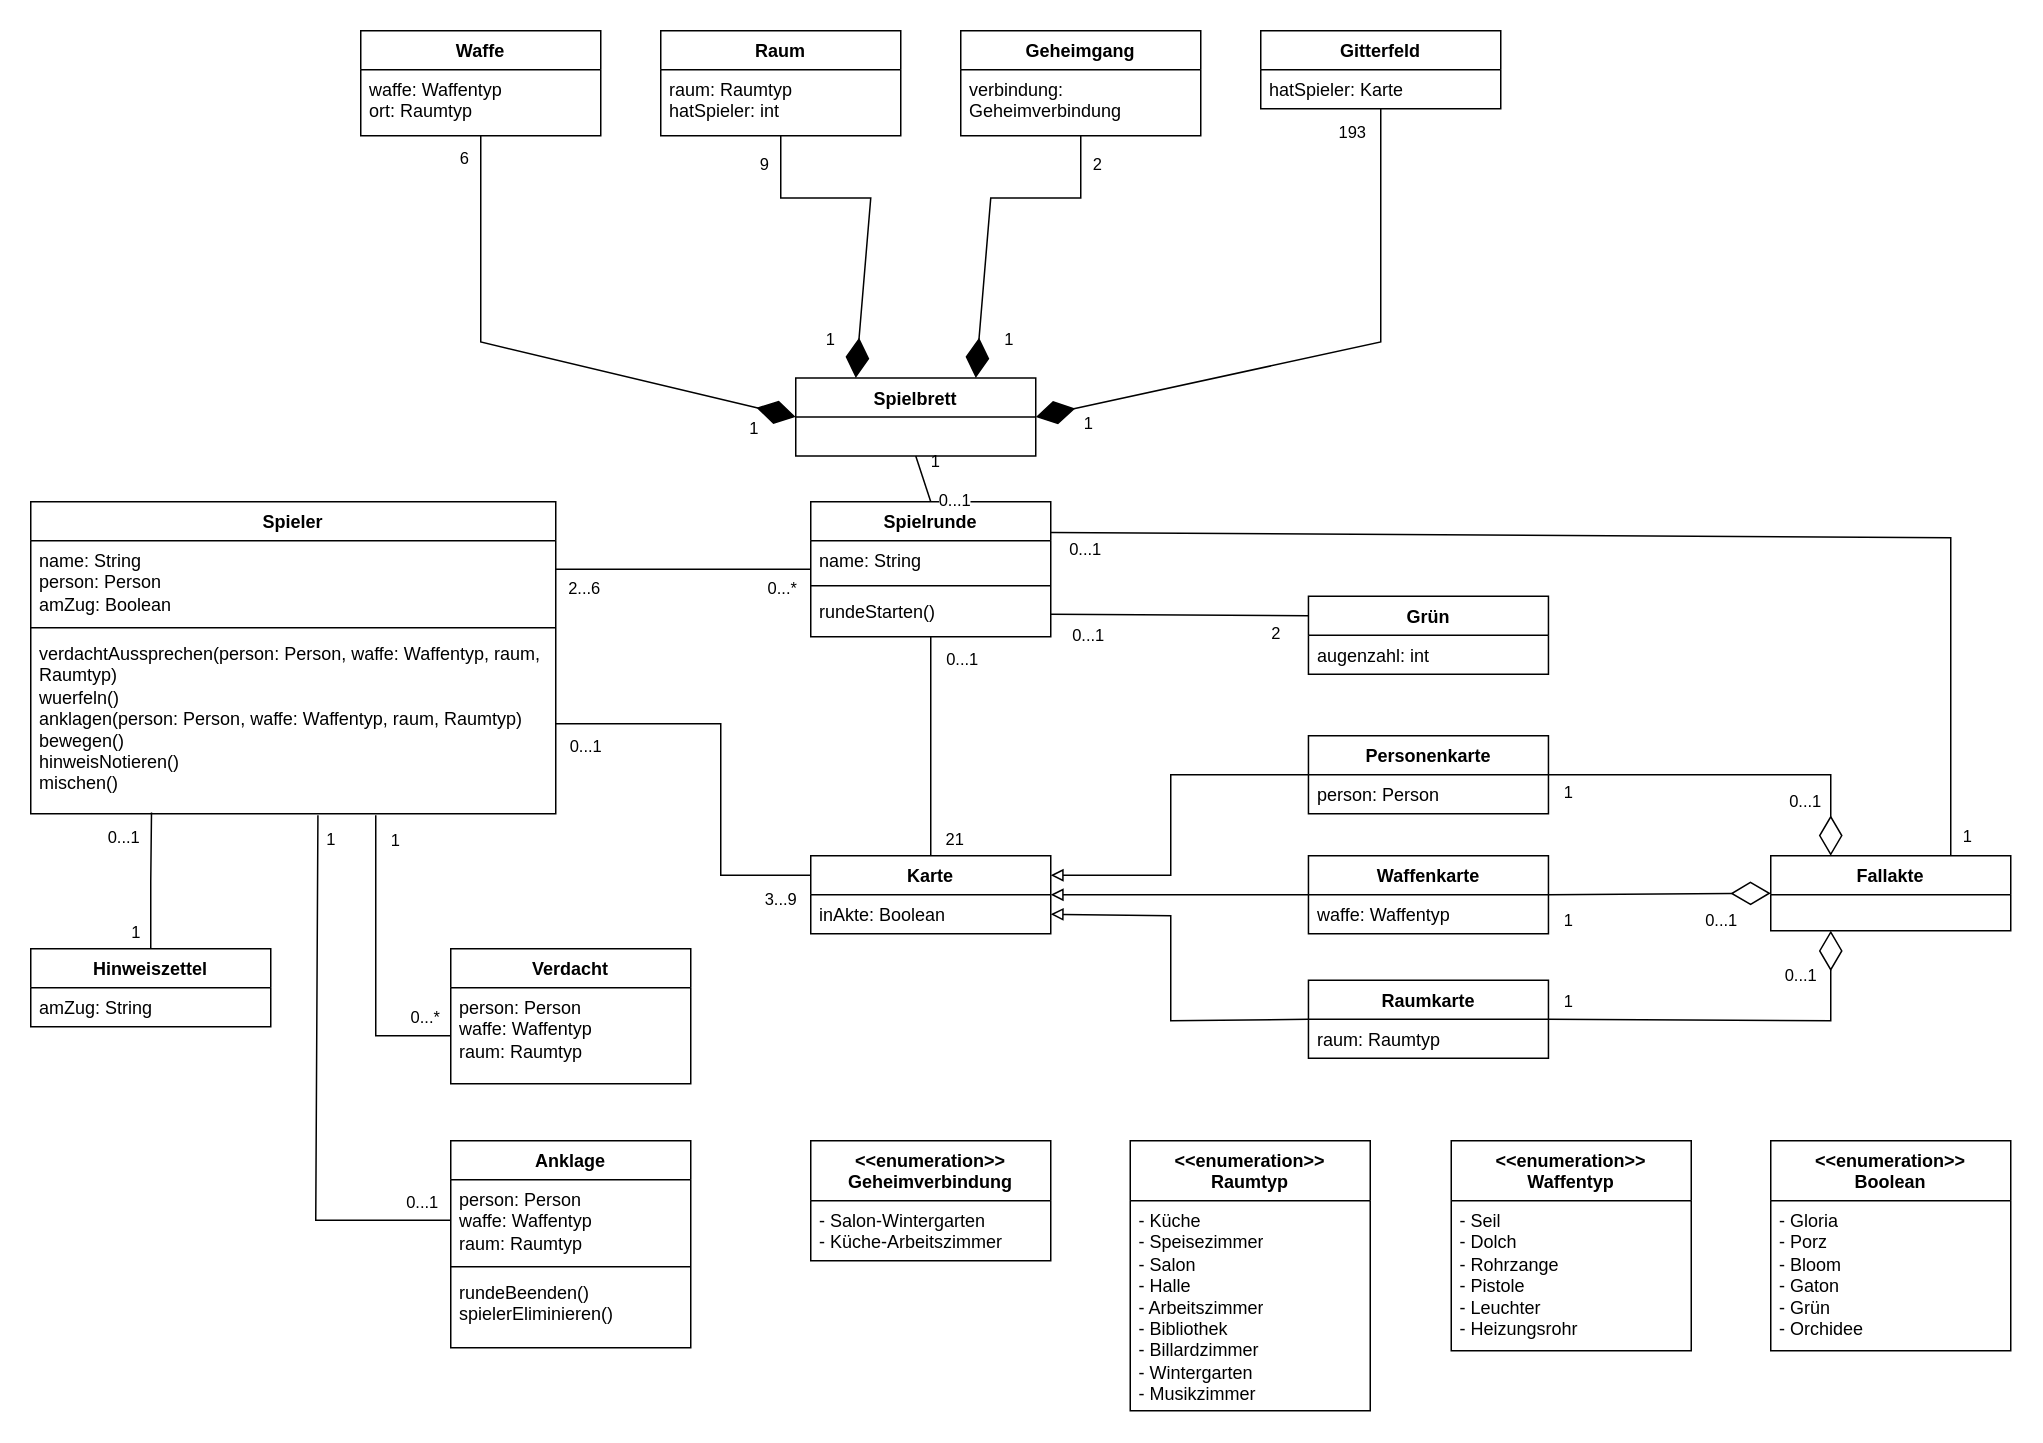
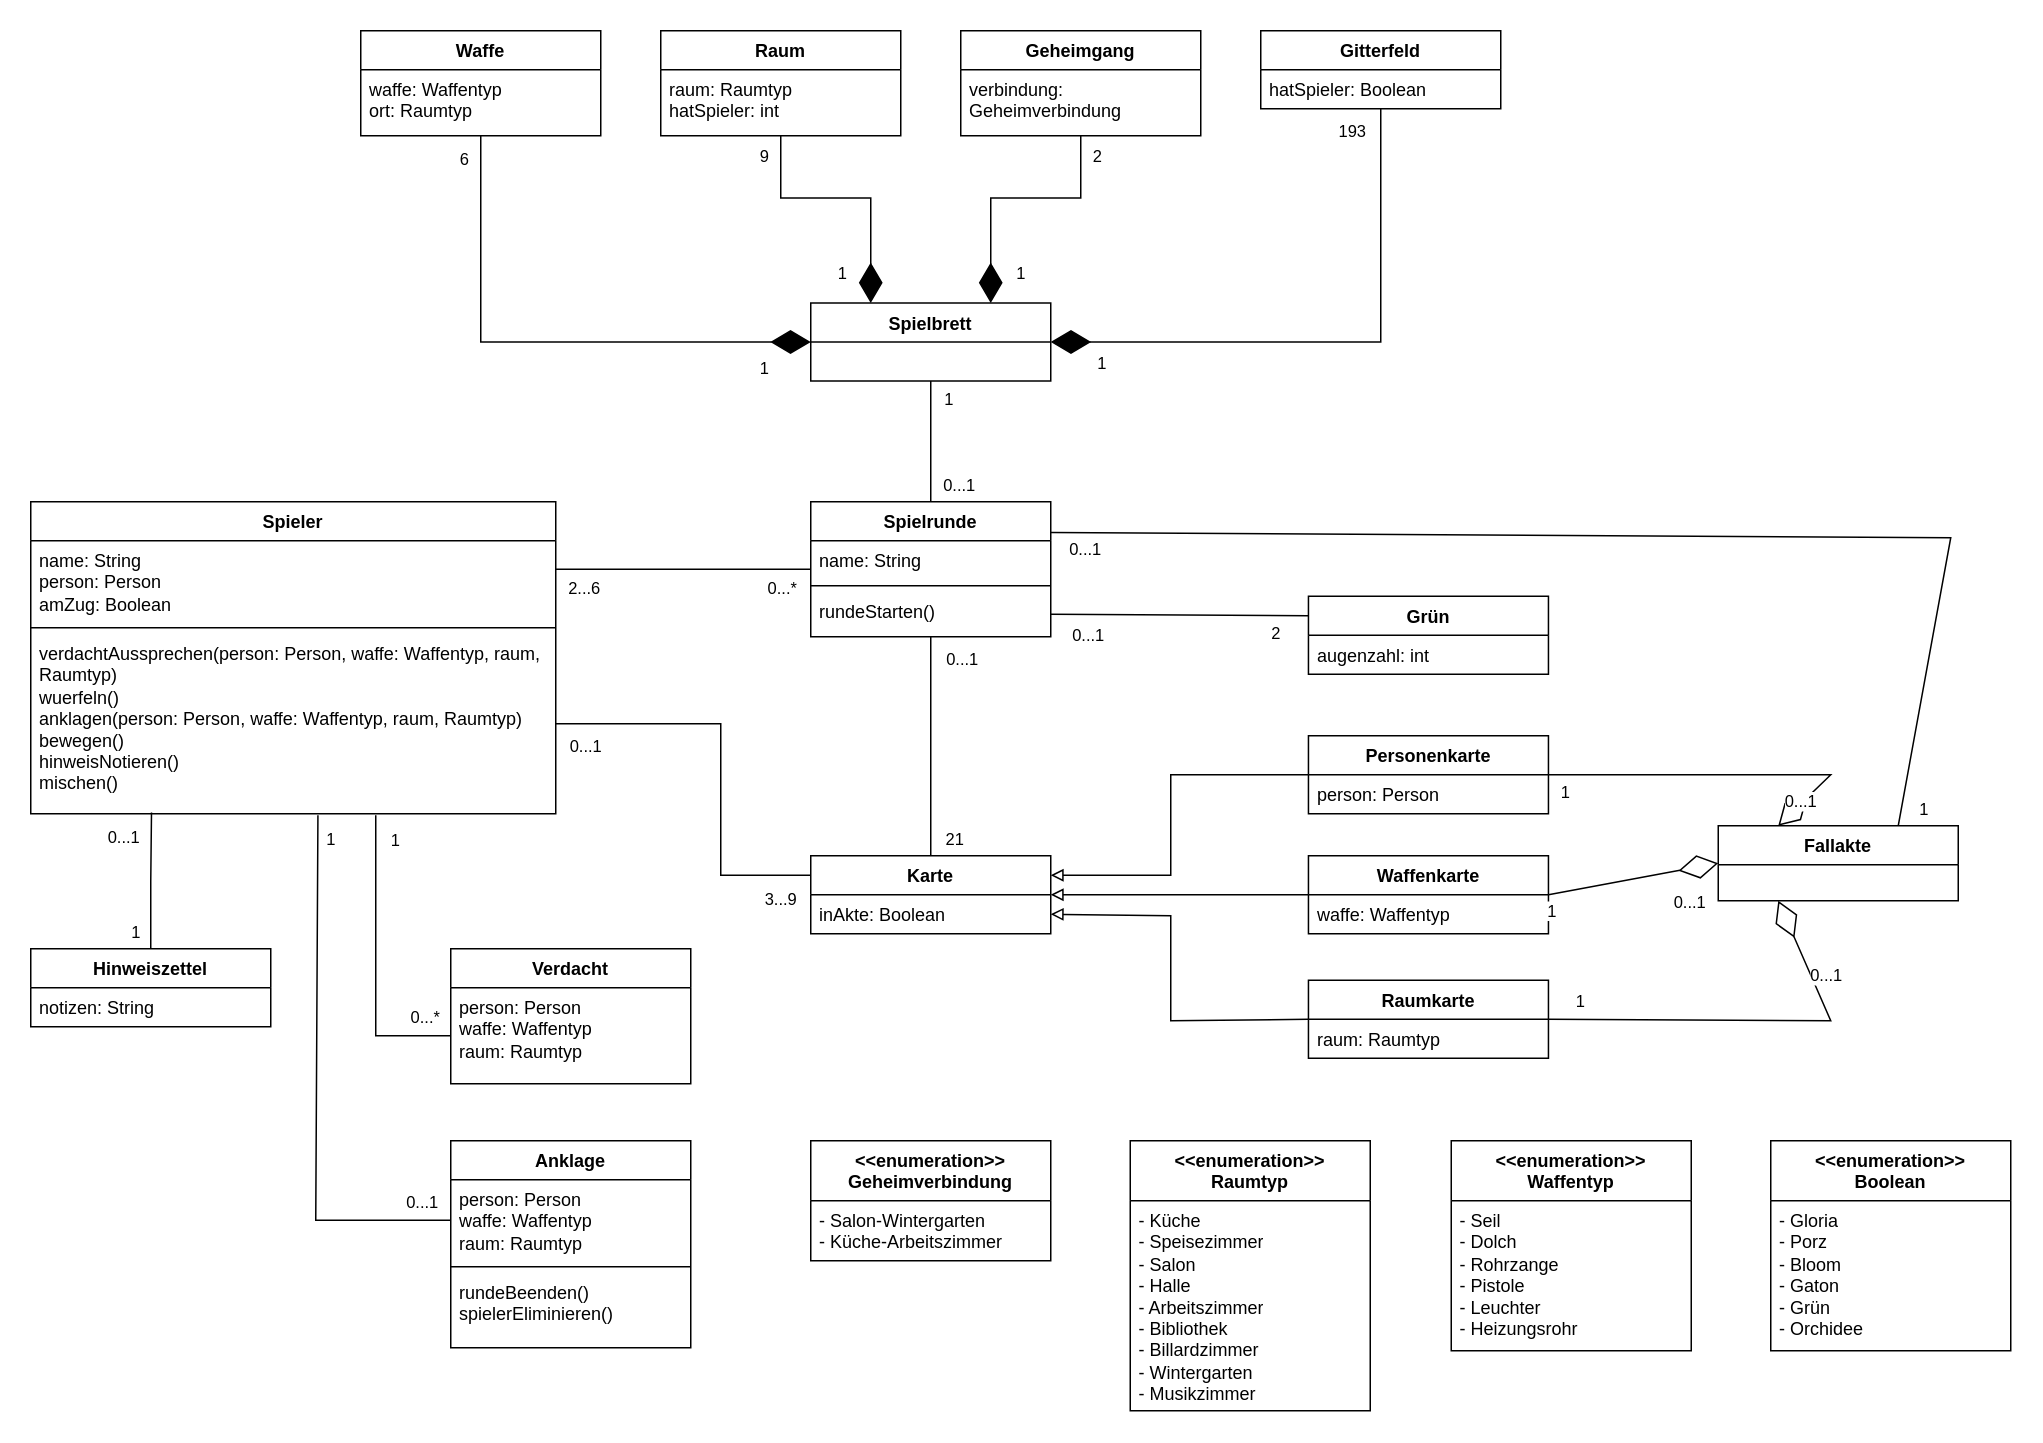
node "hatSpieler: Karte": label "hatSpieler: Karte" -> "hatSpieler: Boolean"
node "Spielbrett": moved (916, 417) -> (931, 342)
node "Fallakte": moved (1891, 893) -> (1838, 863)
node "amZug: String": label "amZug: String" -> "notizen: String"
